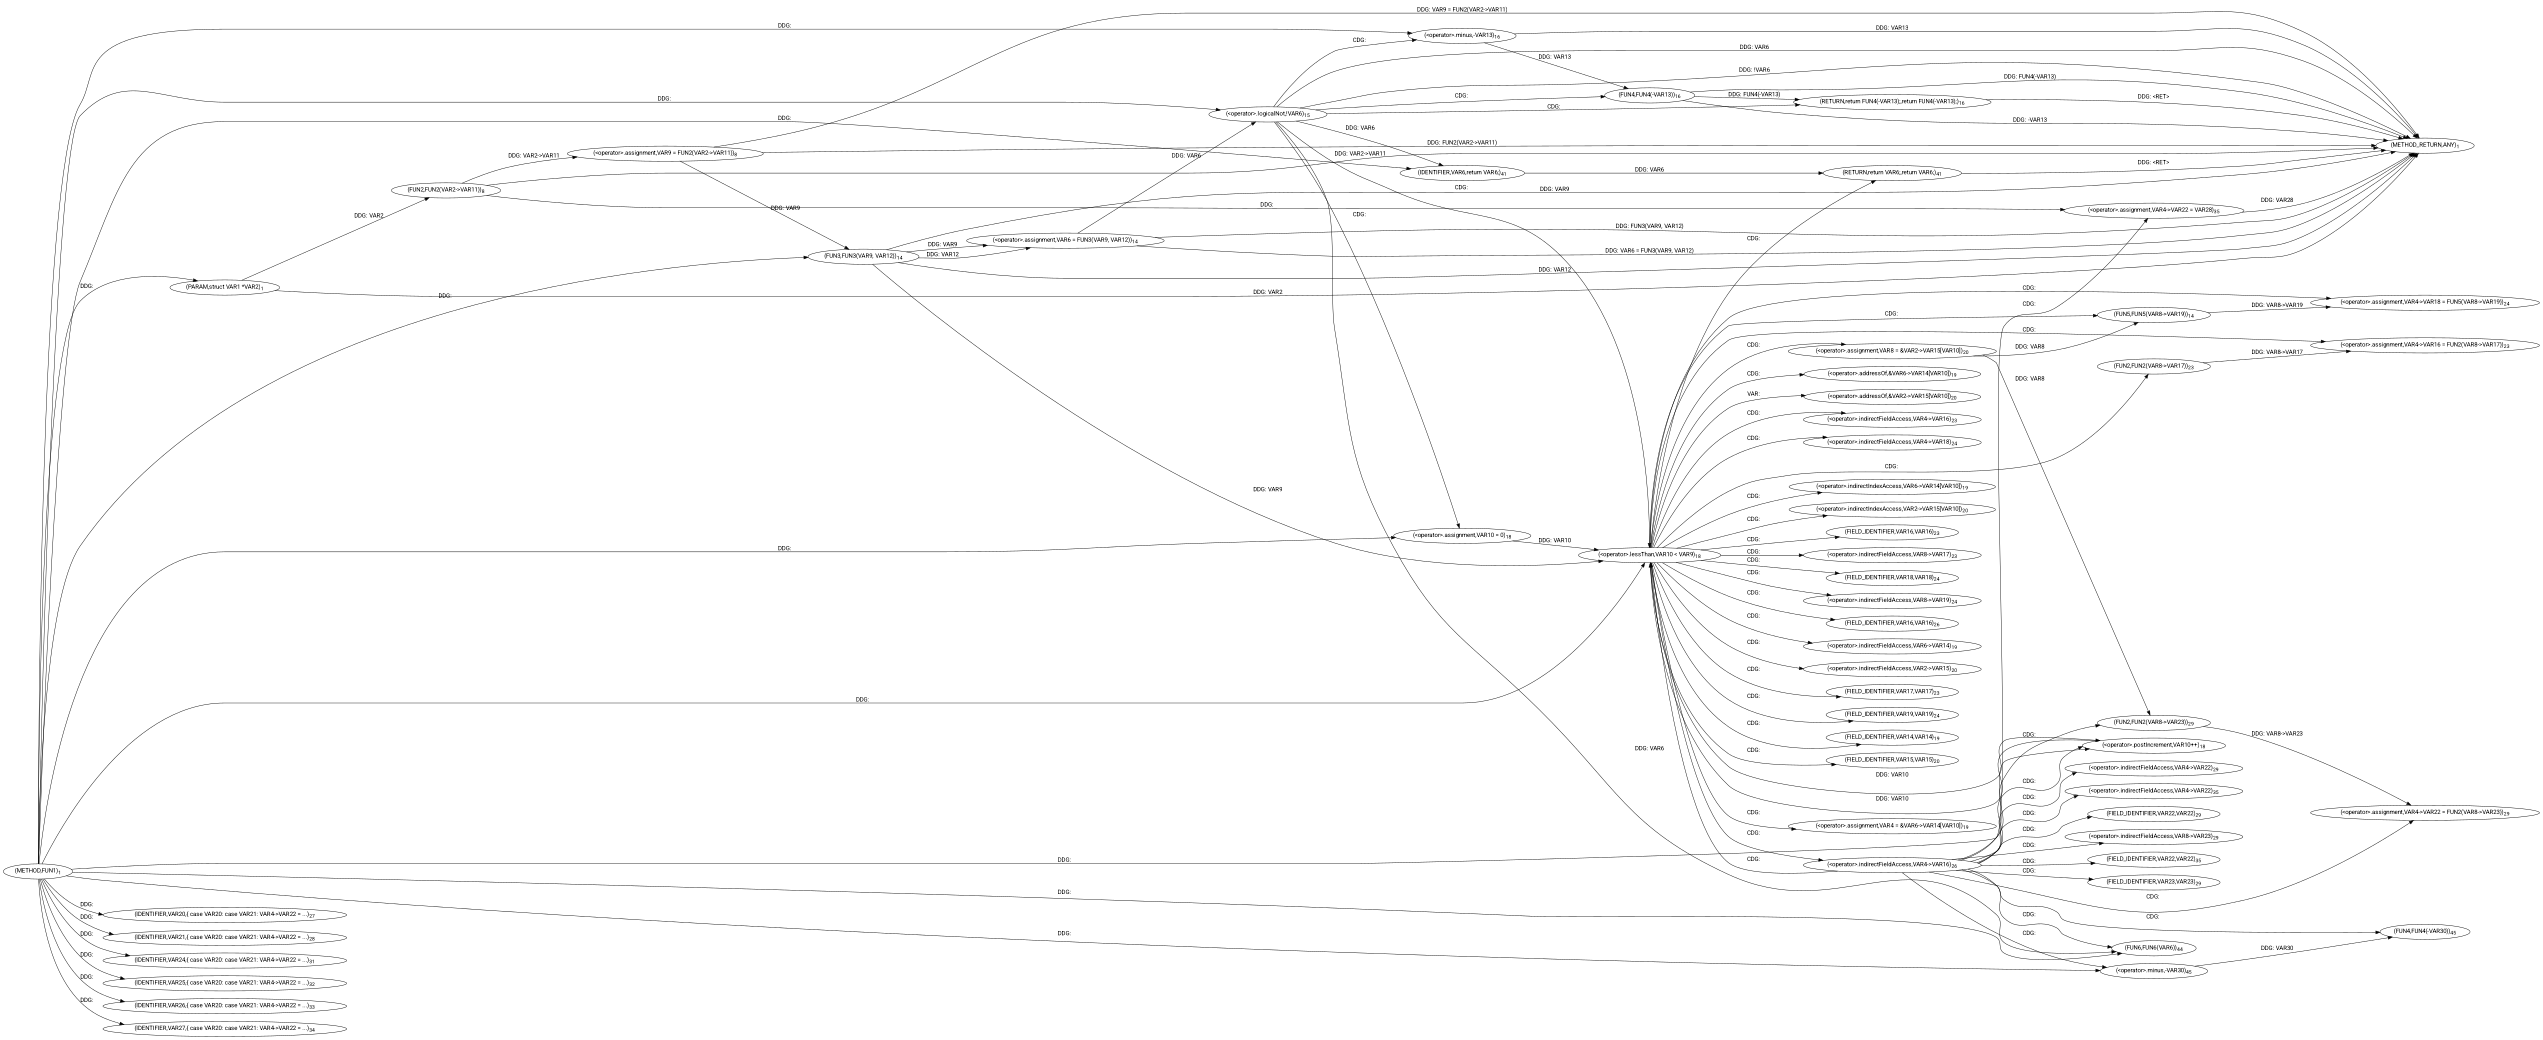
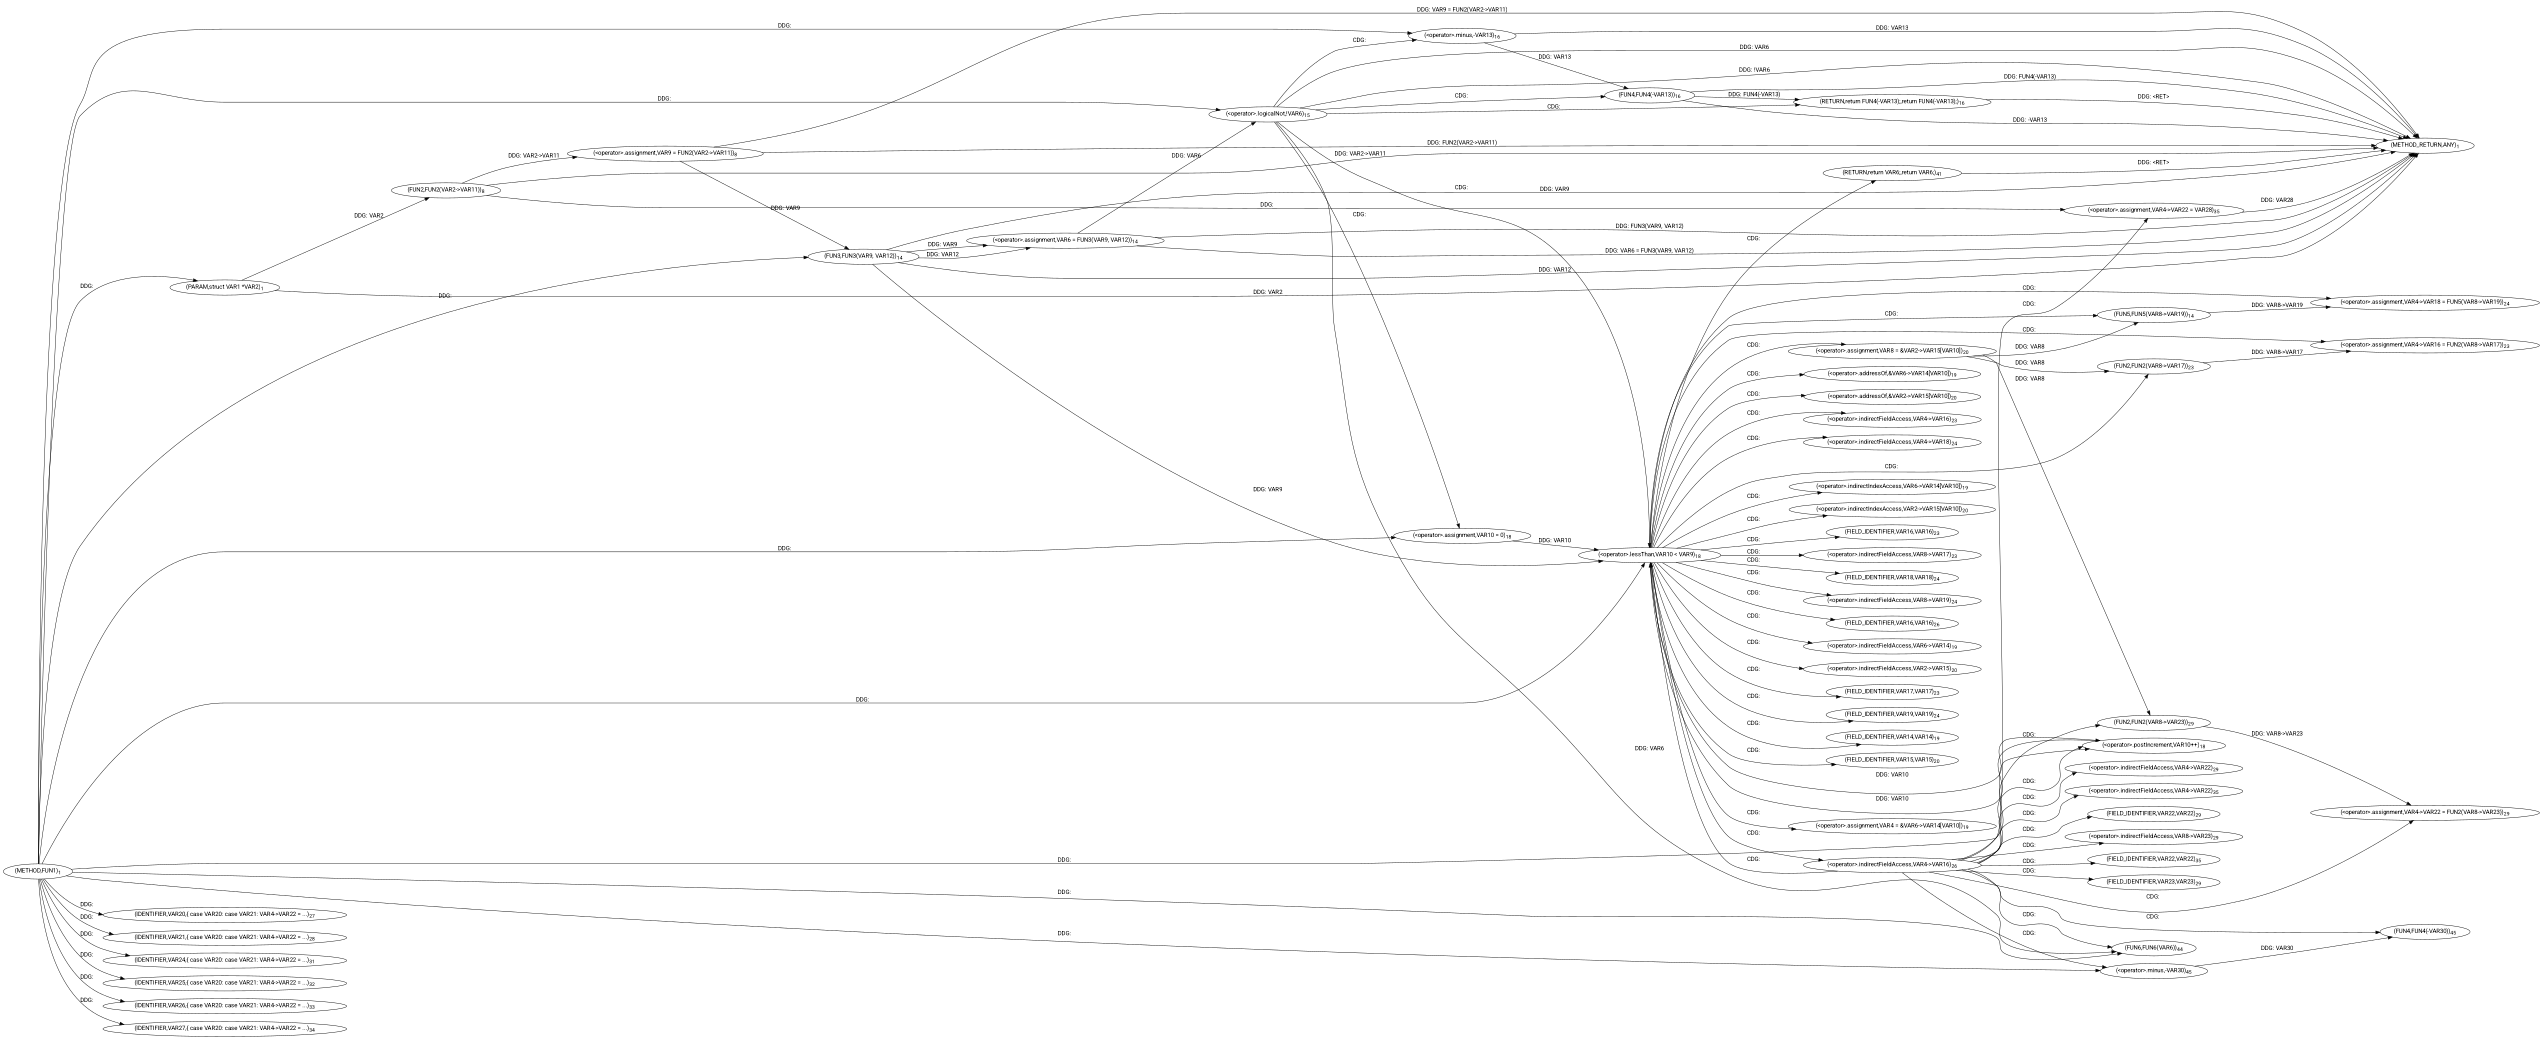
node "(IDENTIFIER,VAR6,return VAR6;)": removed
edge "(<operator>.assignment,VAR8 = &VAR2->VAR15[VAR10])" -> "(FUN2,FUN2(VAR8->VAR17))": added, label "DDG: VAR8"
edge "(<operator>.lessThan,VAR10 < VAR9)" -> "(<operator>.addressOf,&VAR2->VAR15[VAR10])": label "VAR: " -> "CDG: "
